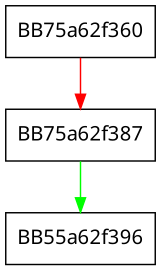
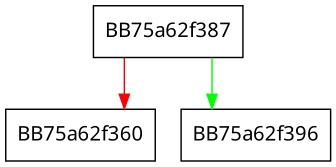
edge "BB75a62f360" -> "BB75a62f387": reversed
node "BB55a62f396": label "BB55a62f396" -> "BB75a62f396"
